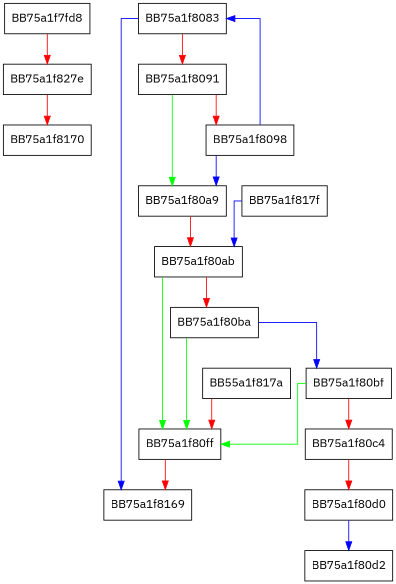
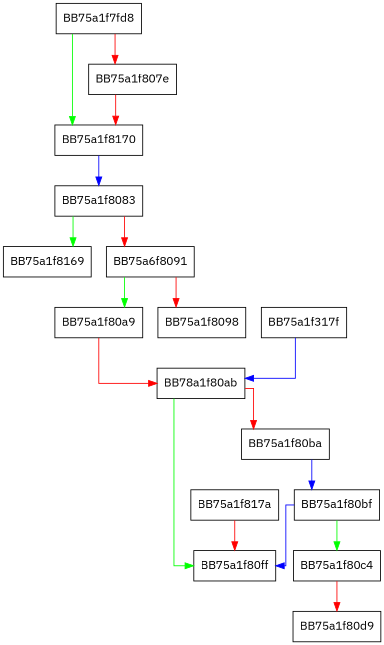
edge "BB75a1f8098" -> "BB75a1f8083": now "BB75a1f8170" -> "BB75a1f8083"
edge "BB75a1f7fd8" -> "BB75a1f8170": added
node "BB75a1f827e": label "BB75a1f827e" -> "BB75a1f807e"
node "BB75a1f8091": label "BB75a1f8091" -> "BB75a6f8091"
edge "BB75a1f8098" -> "BB75a1f80a9": removed
node "BB75a1f817f": label "BB75a1f817f" -> "BB75a1f317f"
edge "BB75a1f8083" -> "BB75a1f8169": color blue -> green
node "BB75a1f80ab": label "BB75a1f80ab" -> "BB78a1f80ab"
edge "BB75a1f80ba" -> "BB75a1f80ff": removed
node "BB55a1f817a": label "BB55a1f817a" -> "BB75a1f817a"
edge "BB75a1f80bf" -> "BB75a1f80c4": color red -> green
edge "BB75a1f80bf" -> "BB75a1f80ff": color green -> blue
edge "BB75a1f80ff" -> "BB75a1f8169": removed
node "BB75a1f80d0": label "BB75a1f80d0" -> "BB75a1f80d9"
node "BB75a1f80d2": removed
